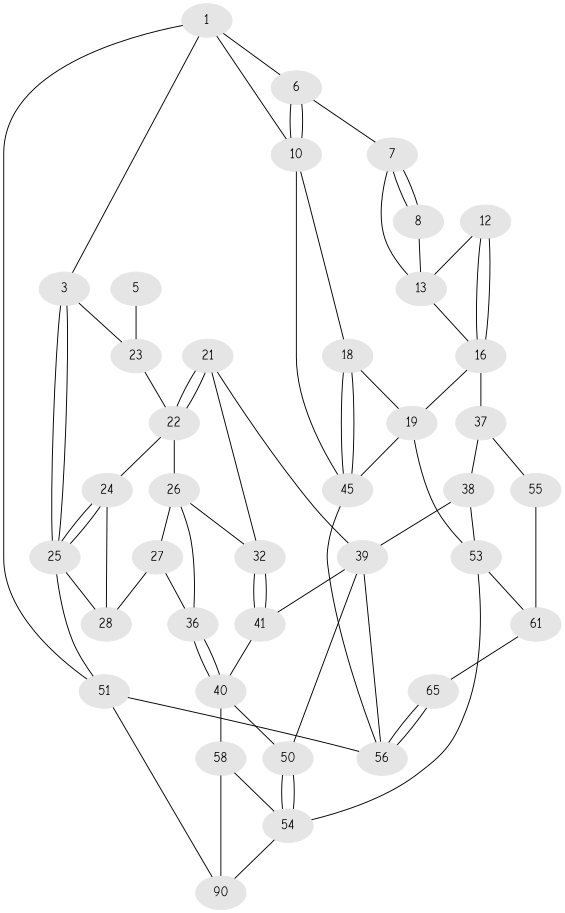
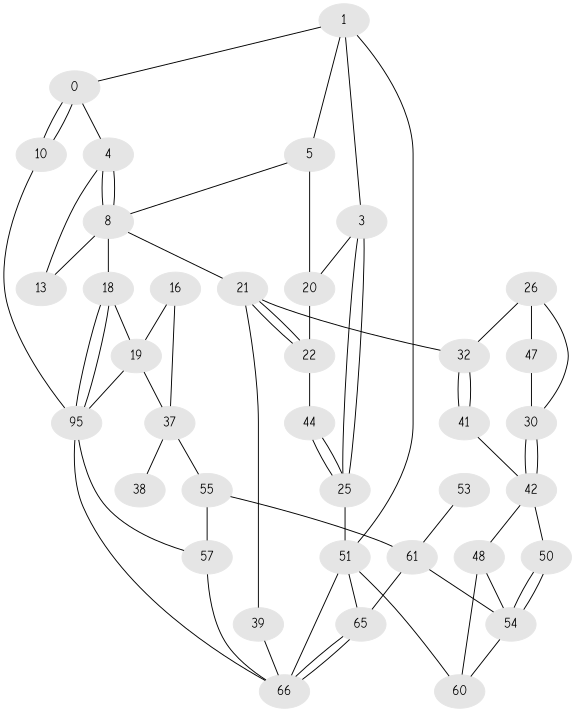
edge "1" -- "10": now "1" -- "5"
node "6": label "6" -> "0"
node "7": label "7" -> "4"
edge "5" -- "8": added
node "12": removed
edge "8" -- "21": added
edge "10" -- "18": now "8" -- "18"
edge "13" -- "16": removed
node "23": label "23" -> "20"
edge "22" -- "26": removed
node "24": label "24" -> "44"
node "45": label "45" -> "95"
edge "19" -- "53": now "19" -- "37"
edge "38" -- "39": removed
edge "38" -- "53": removed
node "27": label "27" -> "47"
node "57": added
edge "39" -- "41": removed
edge "51" -- "65": added
node "28": removed
node "36": label "36" -> "30"
edge "39" -- "50": removed
node "40": label "40" -> "42"
edge "53" -- "54": now "61" -- "54"
node "58": label "58" -> "48"
node "56": label "56" -> "66"
node "90": label "90" -> "60"
